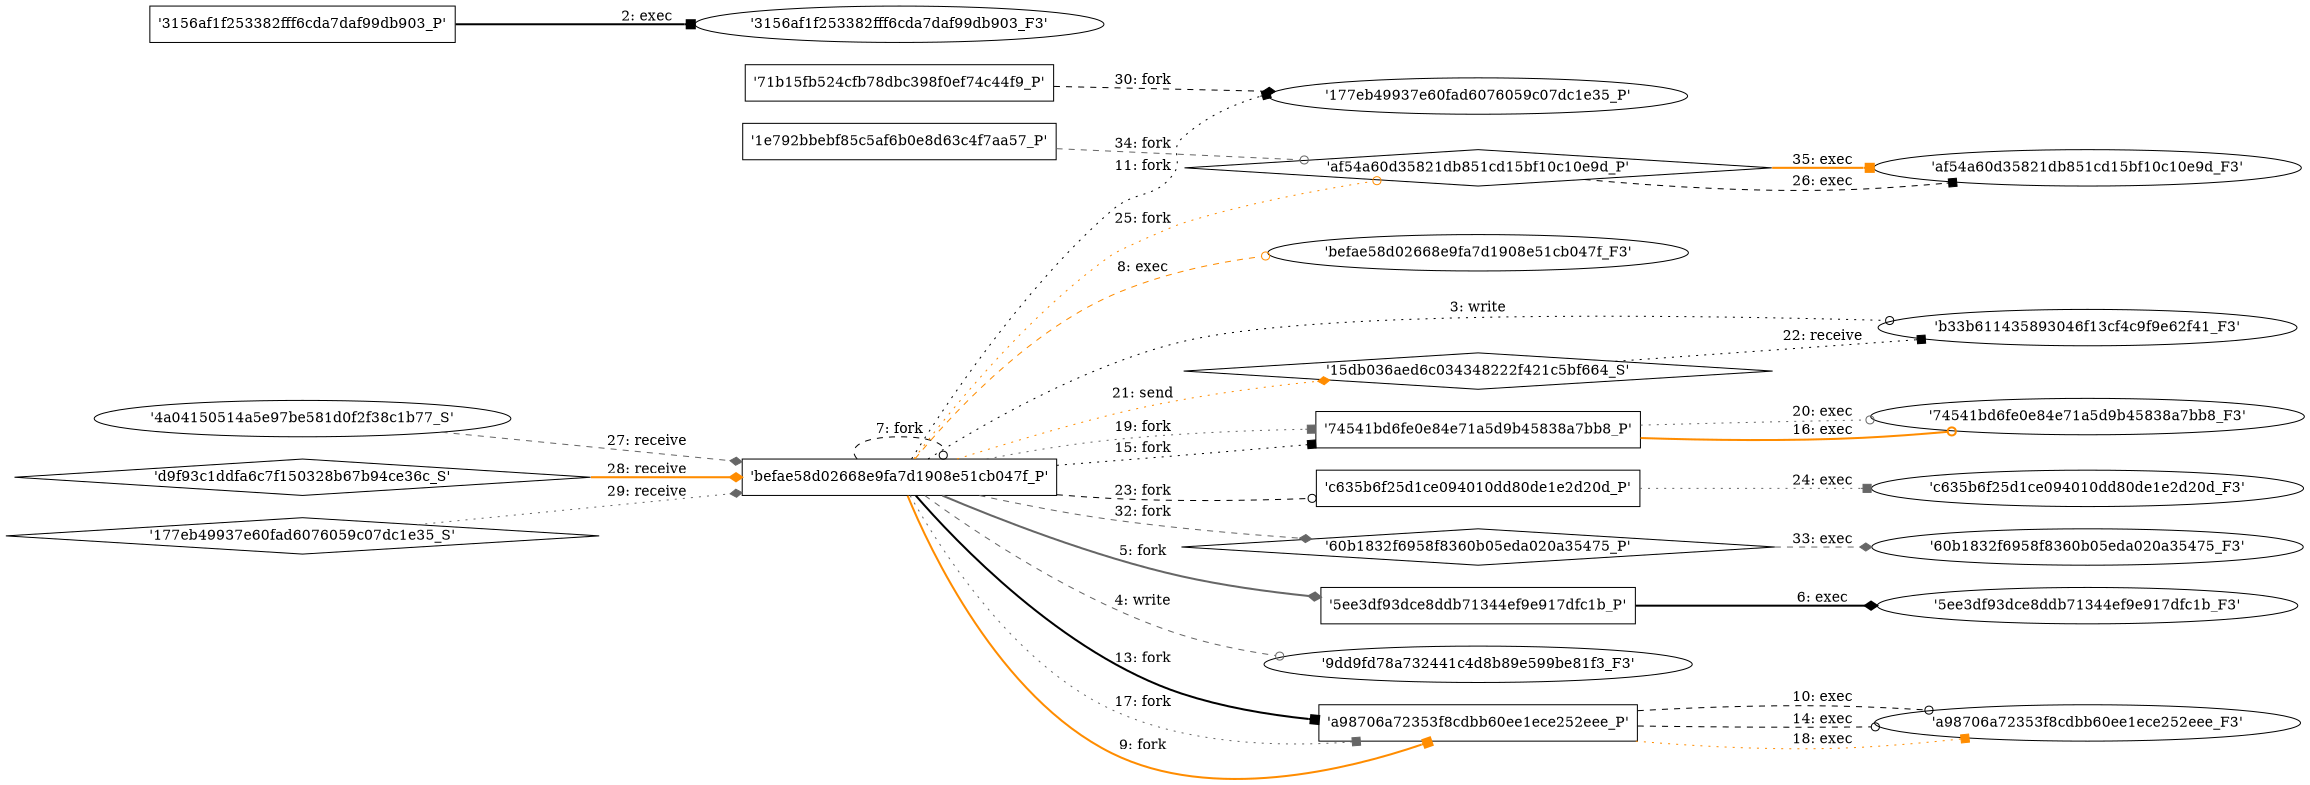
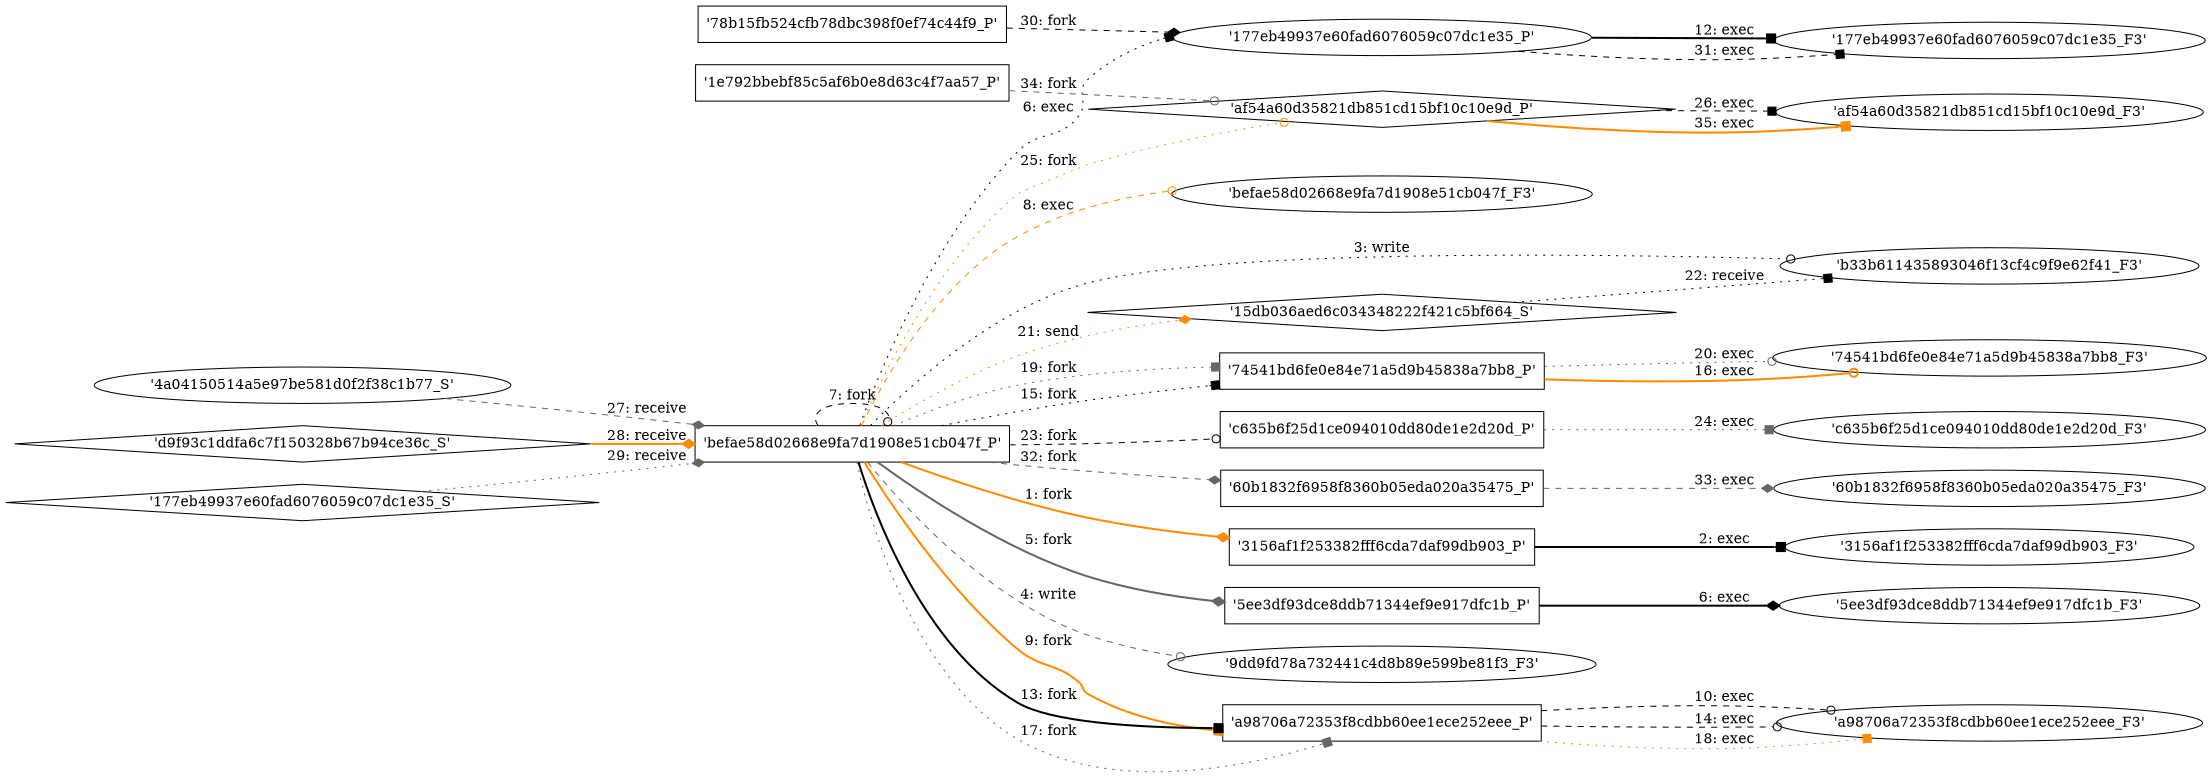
node "'177eb49937e60fad6076059c07dc1e35_F3'": added
node "'71b15fb524cfb78dbc398f0ef74c44f9_P'": label "'71b15fb524cfb78dbc398f0ef74c44f9_P'" -> "'78b15fb524cfb78dbc398f0ef74c44f9_P'"
edge "'befae58d02668e9fa7d1908e51cb047f_P'" -> "'177eb49937e60fad6076059c07dc1e35_P'": label "11: fork" -> "6: exec"
edge "'befae58d02668e9fa7d1908e51cb047f_P'" -> "'3156af1f253382fff6cda7daf99db903_P'": added, label "1: fork"
node "'60b1832f6958f8360b05eda020a35475_P'": shape diamond -> box
